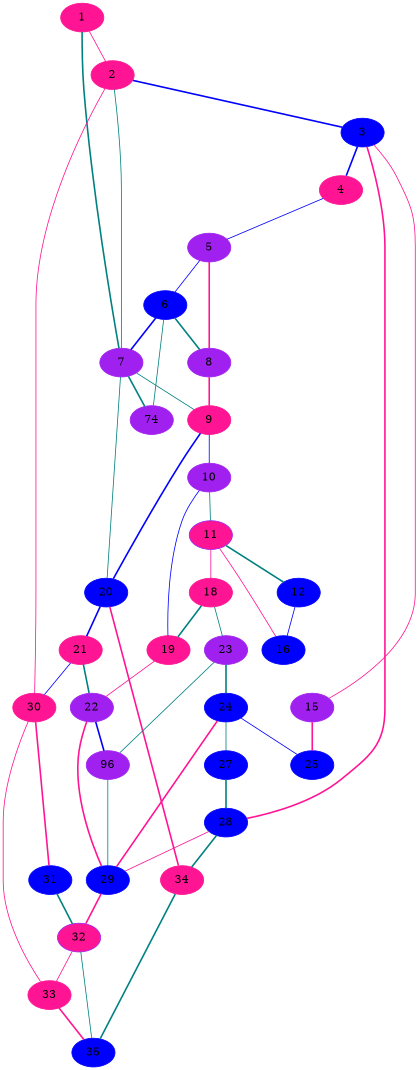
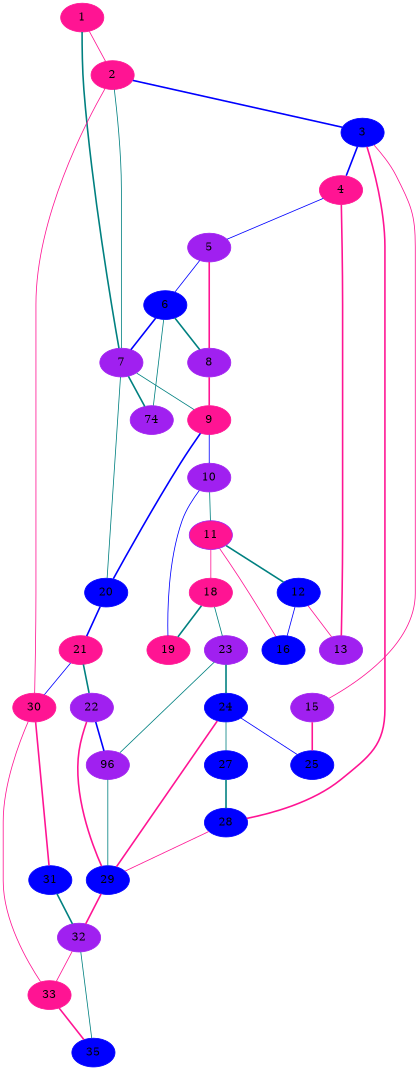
node "13": added
edge "19" -- "22": removed
node "34": removed
node "32": fillcolor deeppink -> purple
